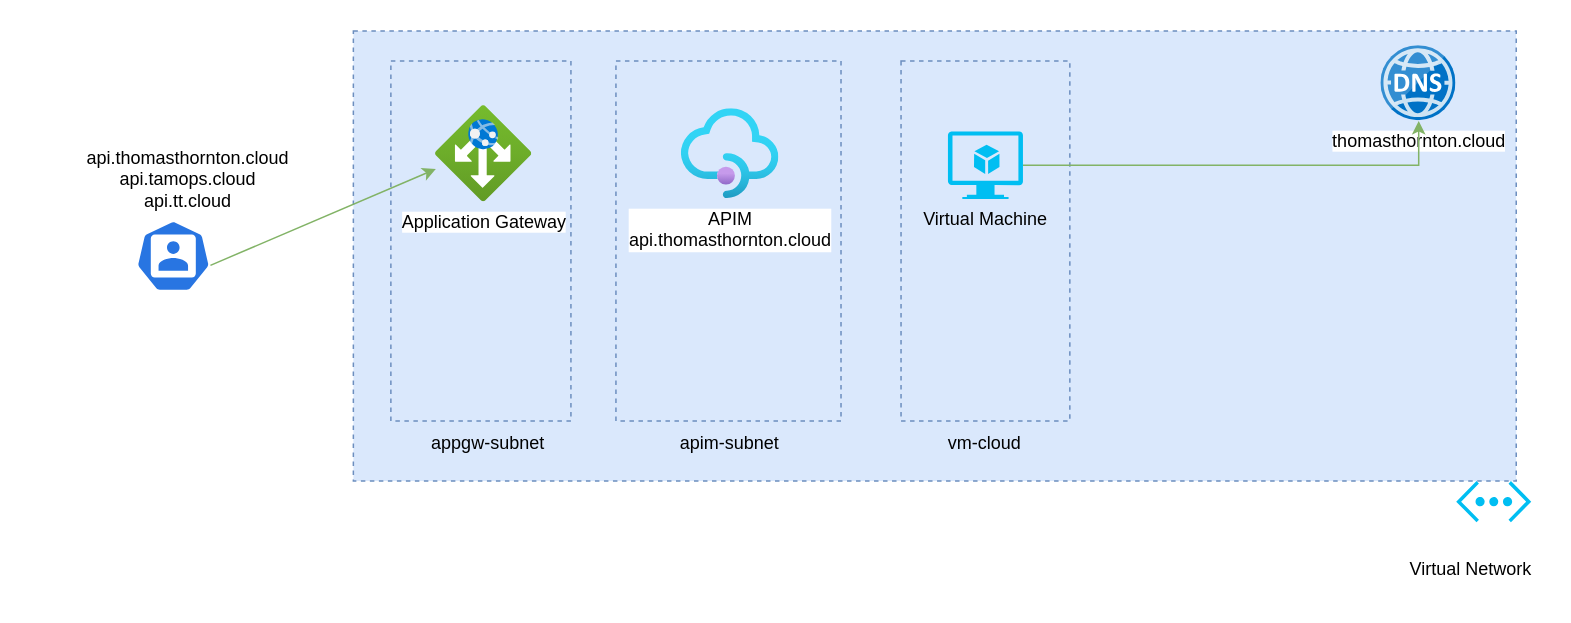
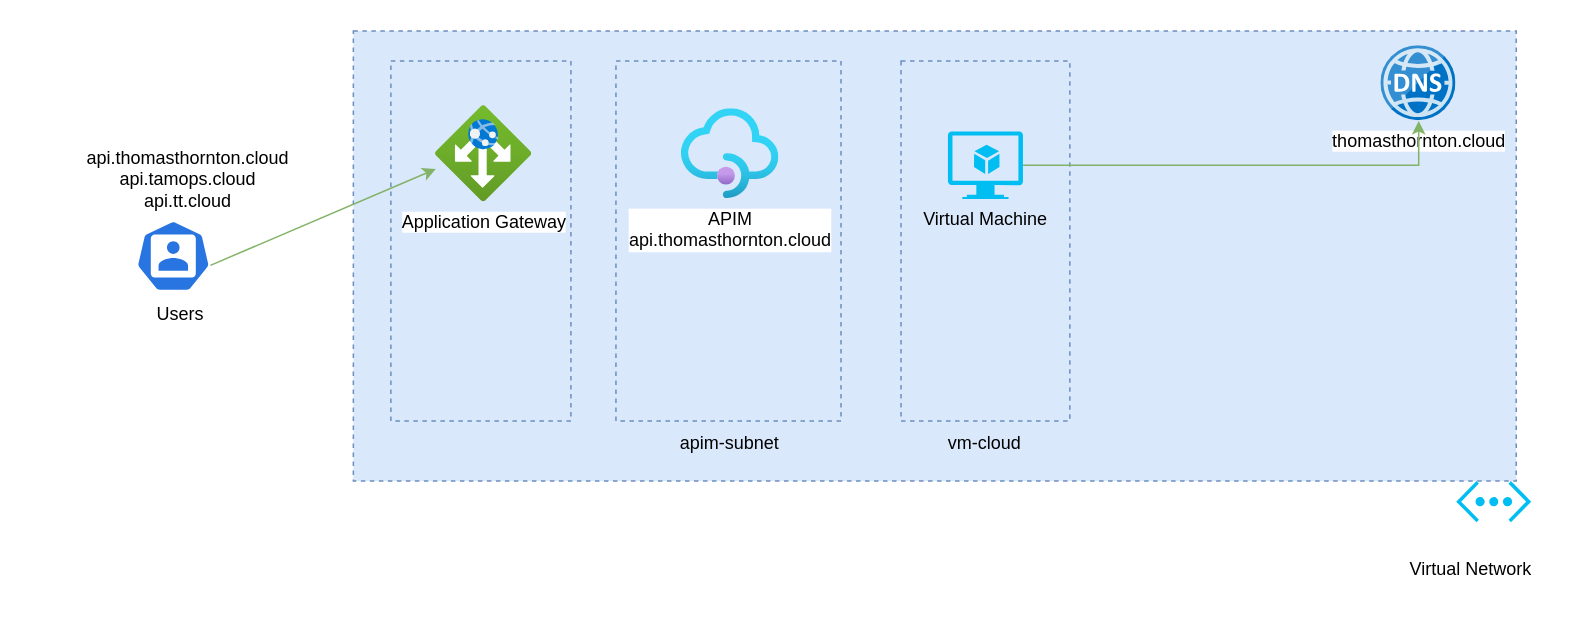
node "Users": added
node "appgw-subnet": removed
